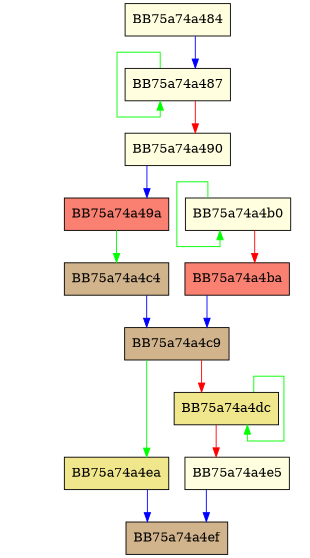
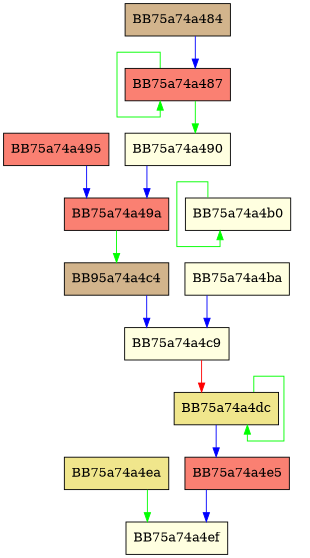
node "BB75a74a484": fillcolor lightyellow -> tan
node "BB75a74a487": fillcolor lightyellow -> salmon
edge "BB75a74a487" -> "BB75a74a490": color red -> green
node "BB75a74a495": added
edge "BB75a74a4b0" -> "BB75a74a4ba": removed
node "BB75a74a4c4": label "BB75a74a4c4" -> "BB95a74a4c4"
node "BB75a74a4ba": fillcolor salmon -> lightyellow
node "BB75a74a4c9": fillcolor tan -> lightyellow
edge "BB75a74a4c9" -> "BB75a74a4ea": removed
edge "BB75a74a4dc" -> "BB75a74a4e5": color red -> blue
node "BB75a74a4e5": fillcolor lightyellow -> salmon
edge "BB75a74a4ea" -> "BB75a74a4ef": color blue -> green
node "BB75a74a4ef": fillcolor tan -> lightyellow
